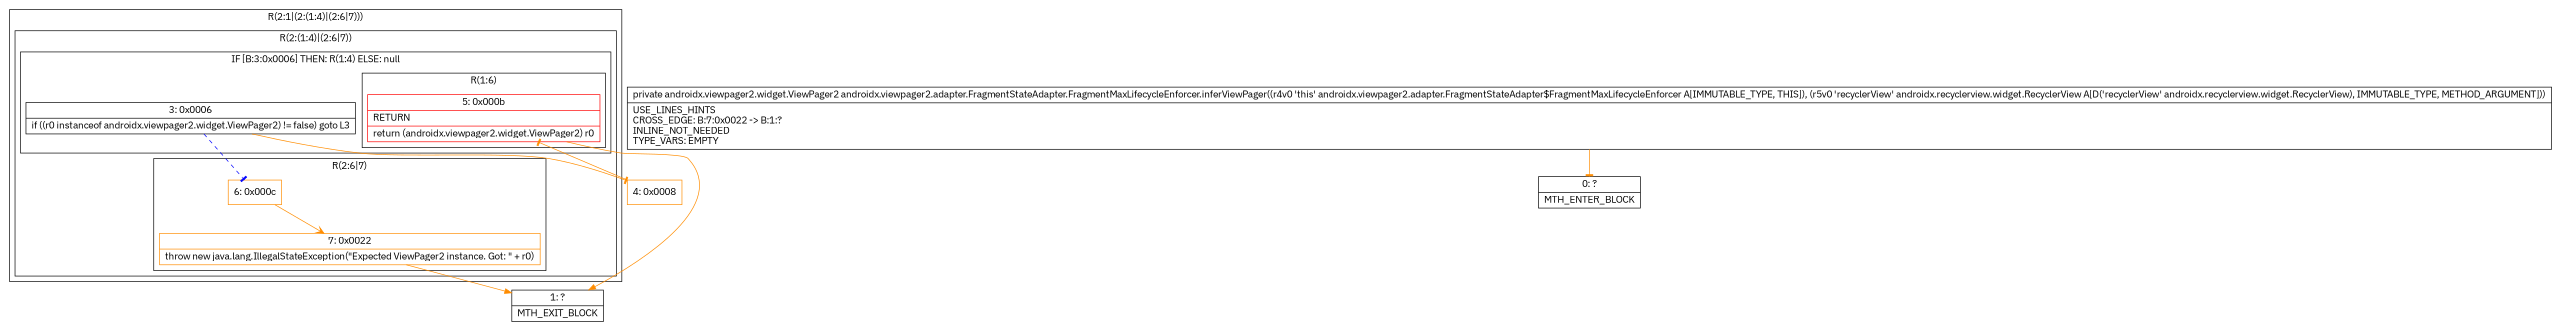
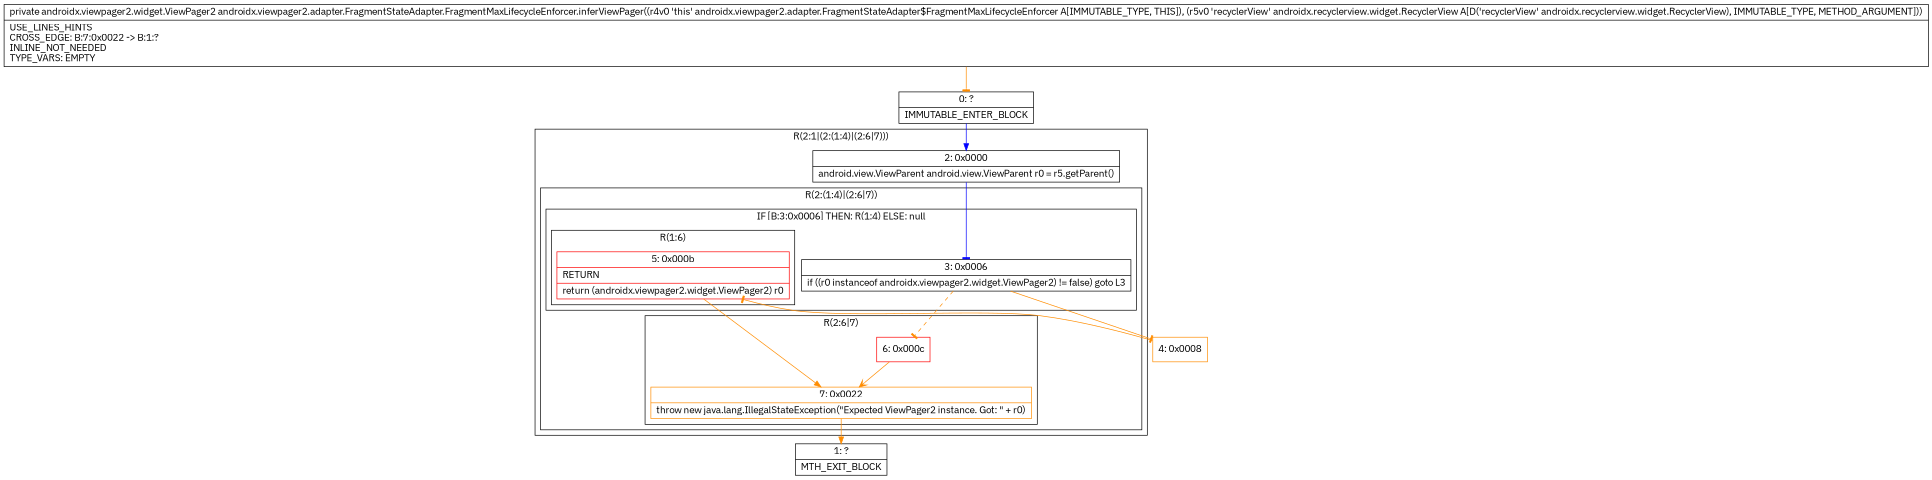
edge "3: 0x0006" -> "6: 0x000c": color blue -> darkorange
node "2: 0x0000": added
edge "5: 0x000b" -> "1: ?": now "5: 0x000b" -> "7: 0x0022"
node "6: 0x000c": color darkorange -> red
node "0: ?": text "MTH_ENTER_BLOCK" -> "IMMUTABLE_ENTER_BLOCK"
